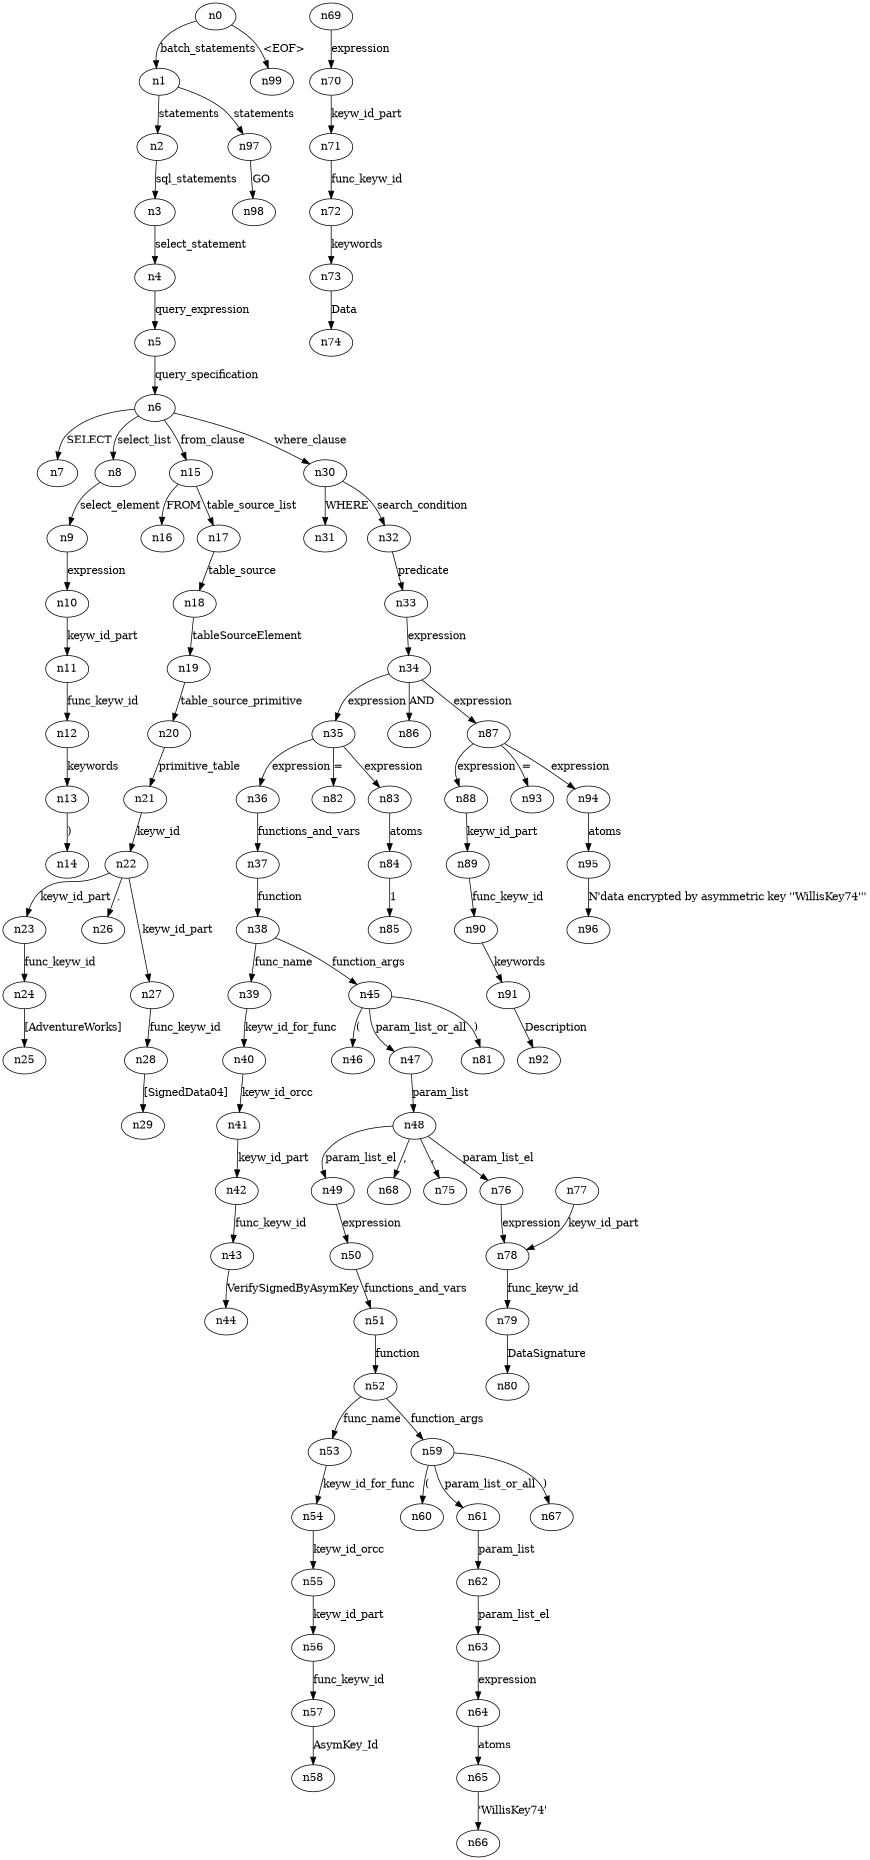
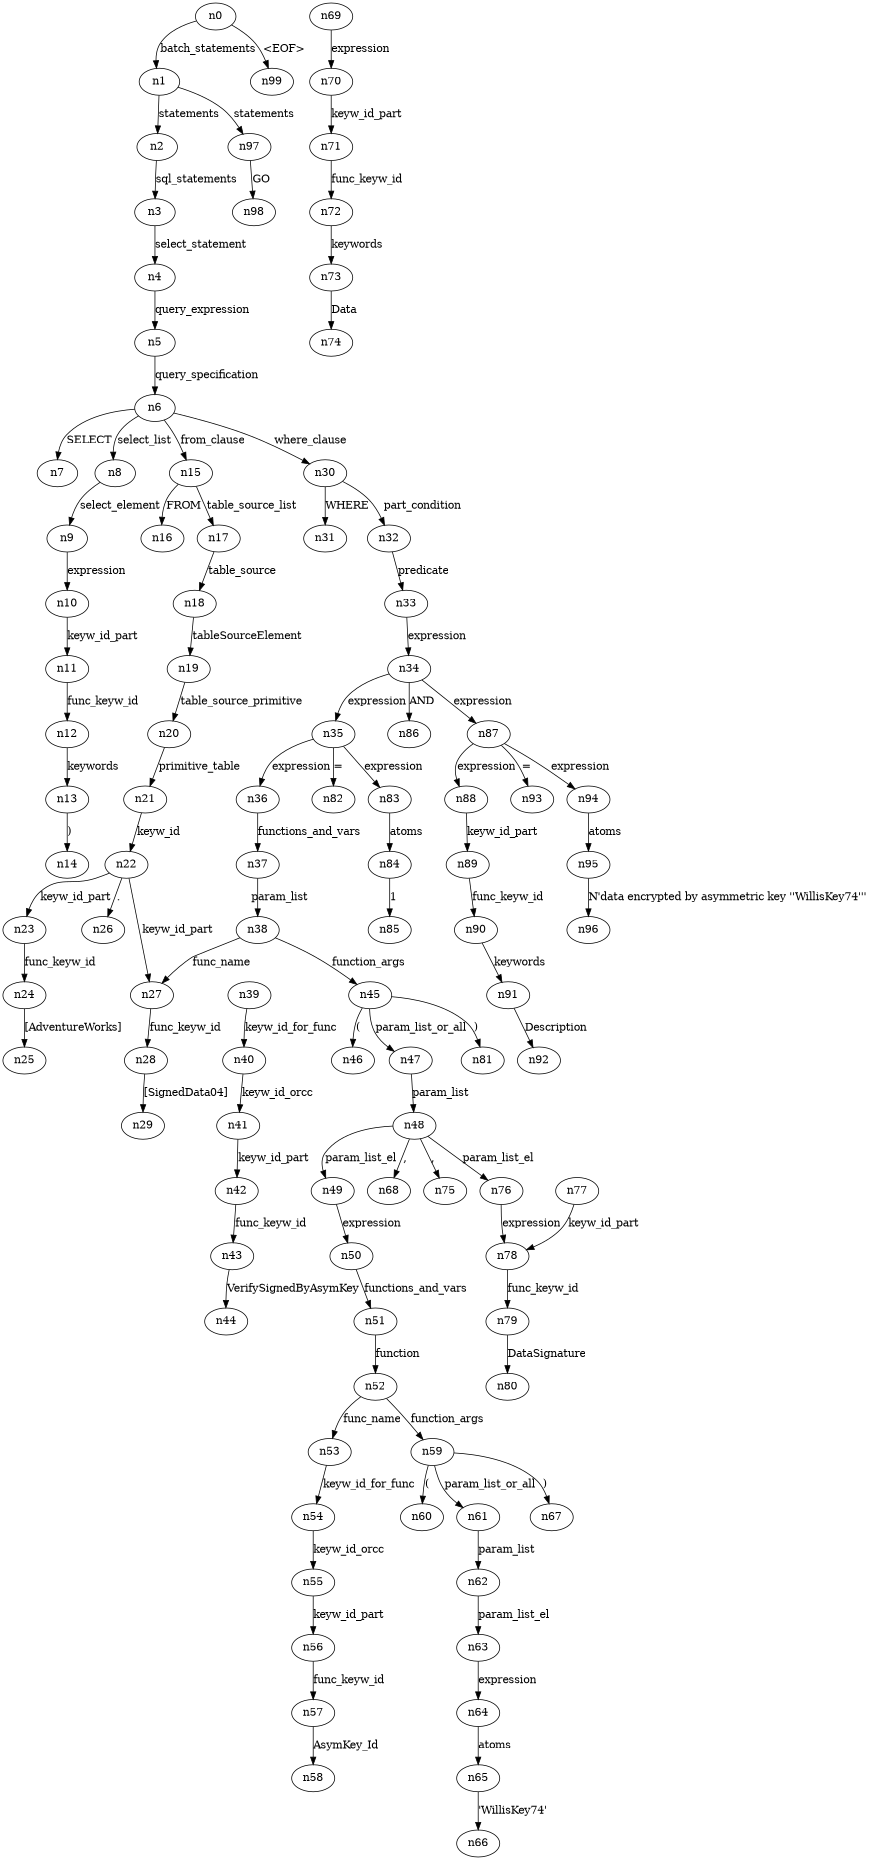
edge "n30" -> "n32": label "search_condition" -> "part_condition"
edge "n37" -> "n38": label "function" -> "param_list"
edge "n38" -> "n39": now "n38" -> "n27"
